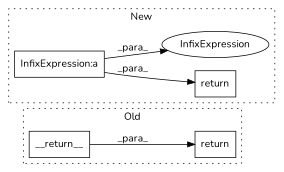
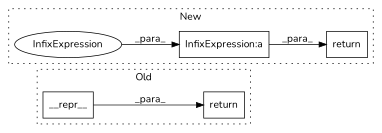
edge "InfixExpression:a" -> "InfixExpression": reversed
node "__return__": label "__return__" -> "__repr__"
